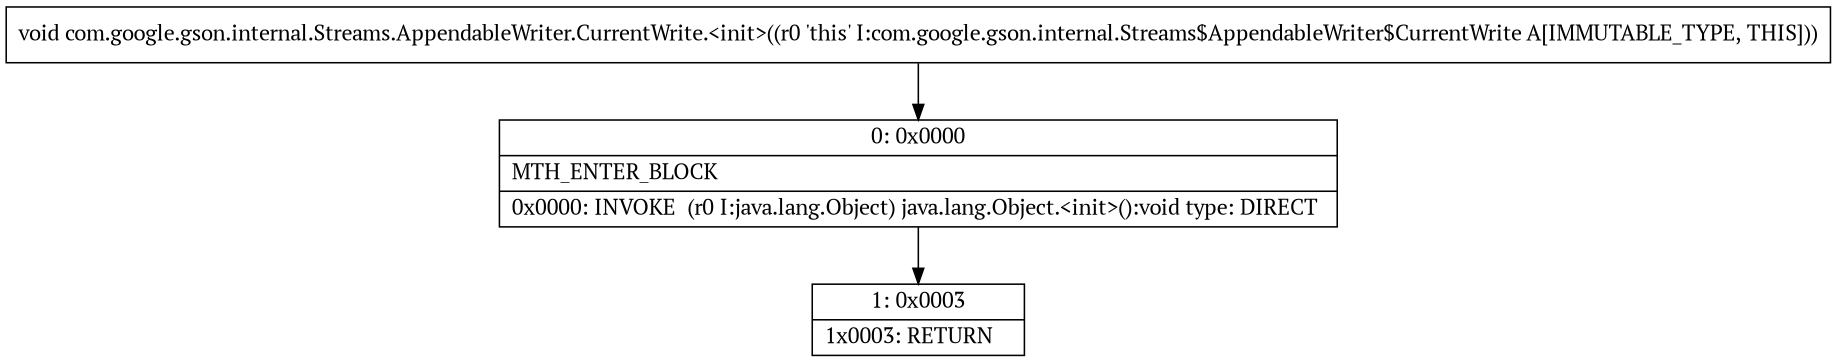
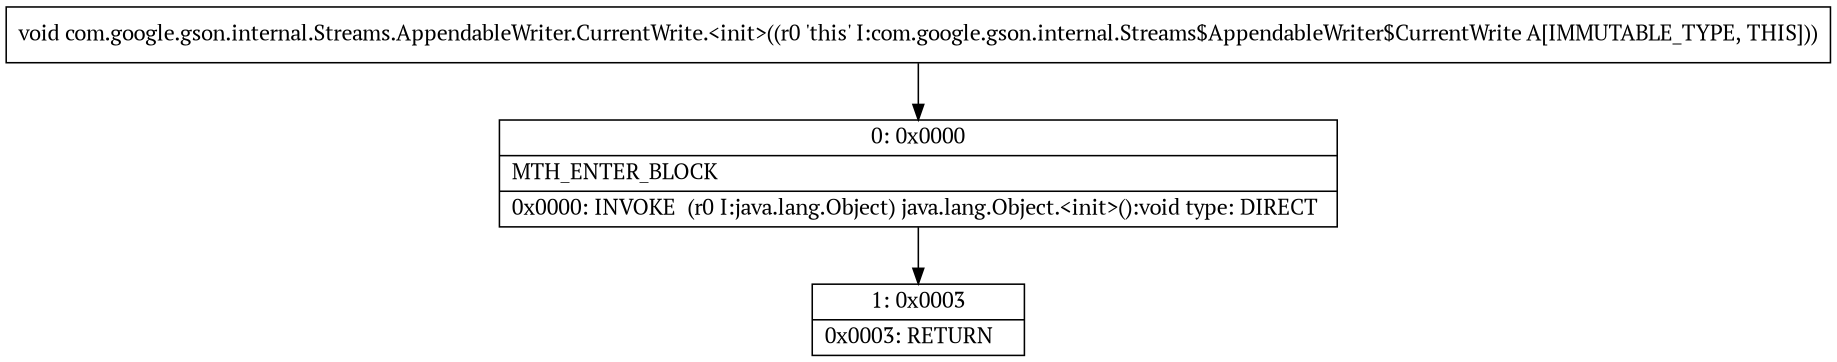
node "1: 0x0003": text "1x0003: RETURN" -> "0x0003: RETURN"
